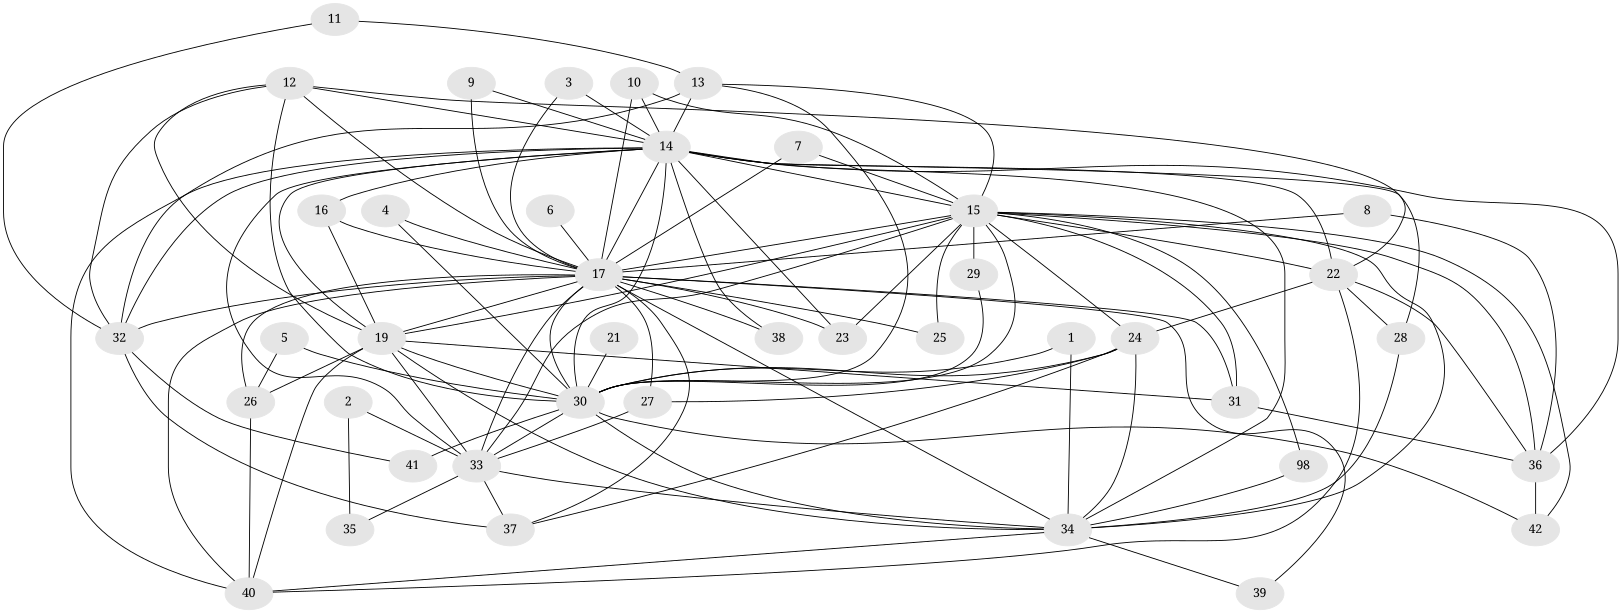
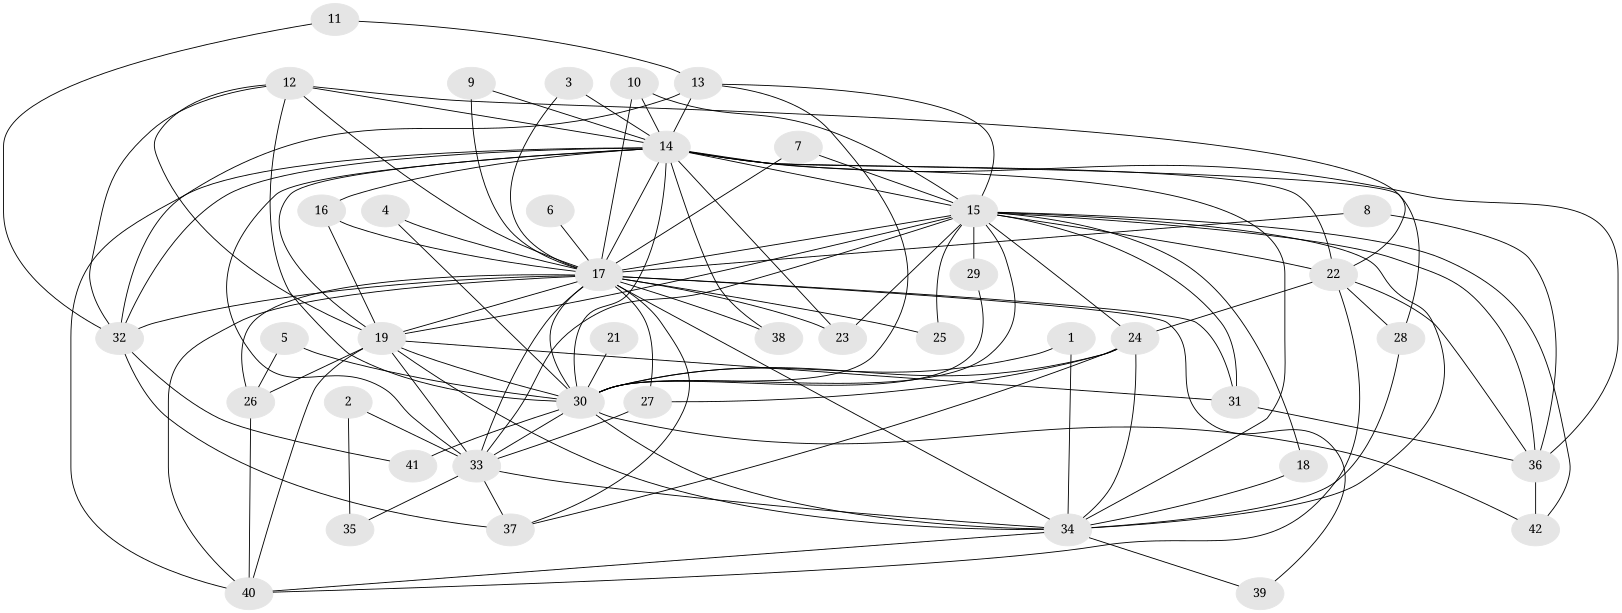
node "98": label "98" -> "18"
